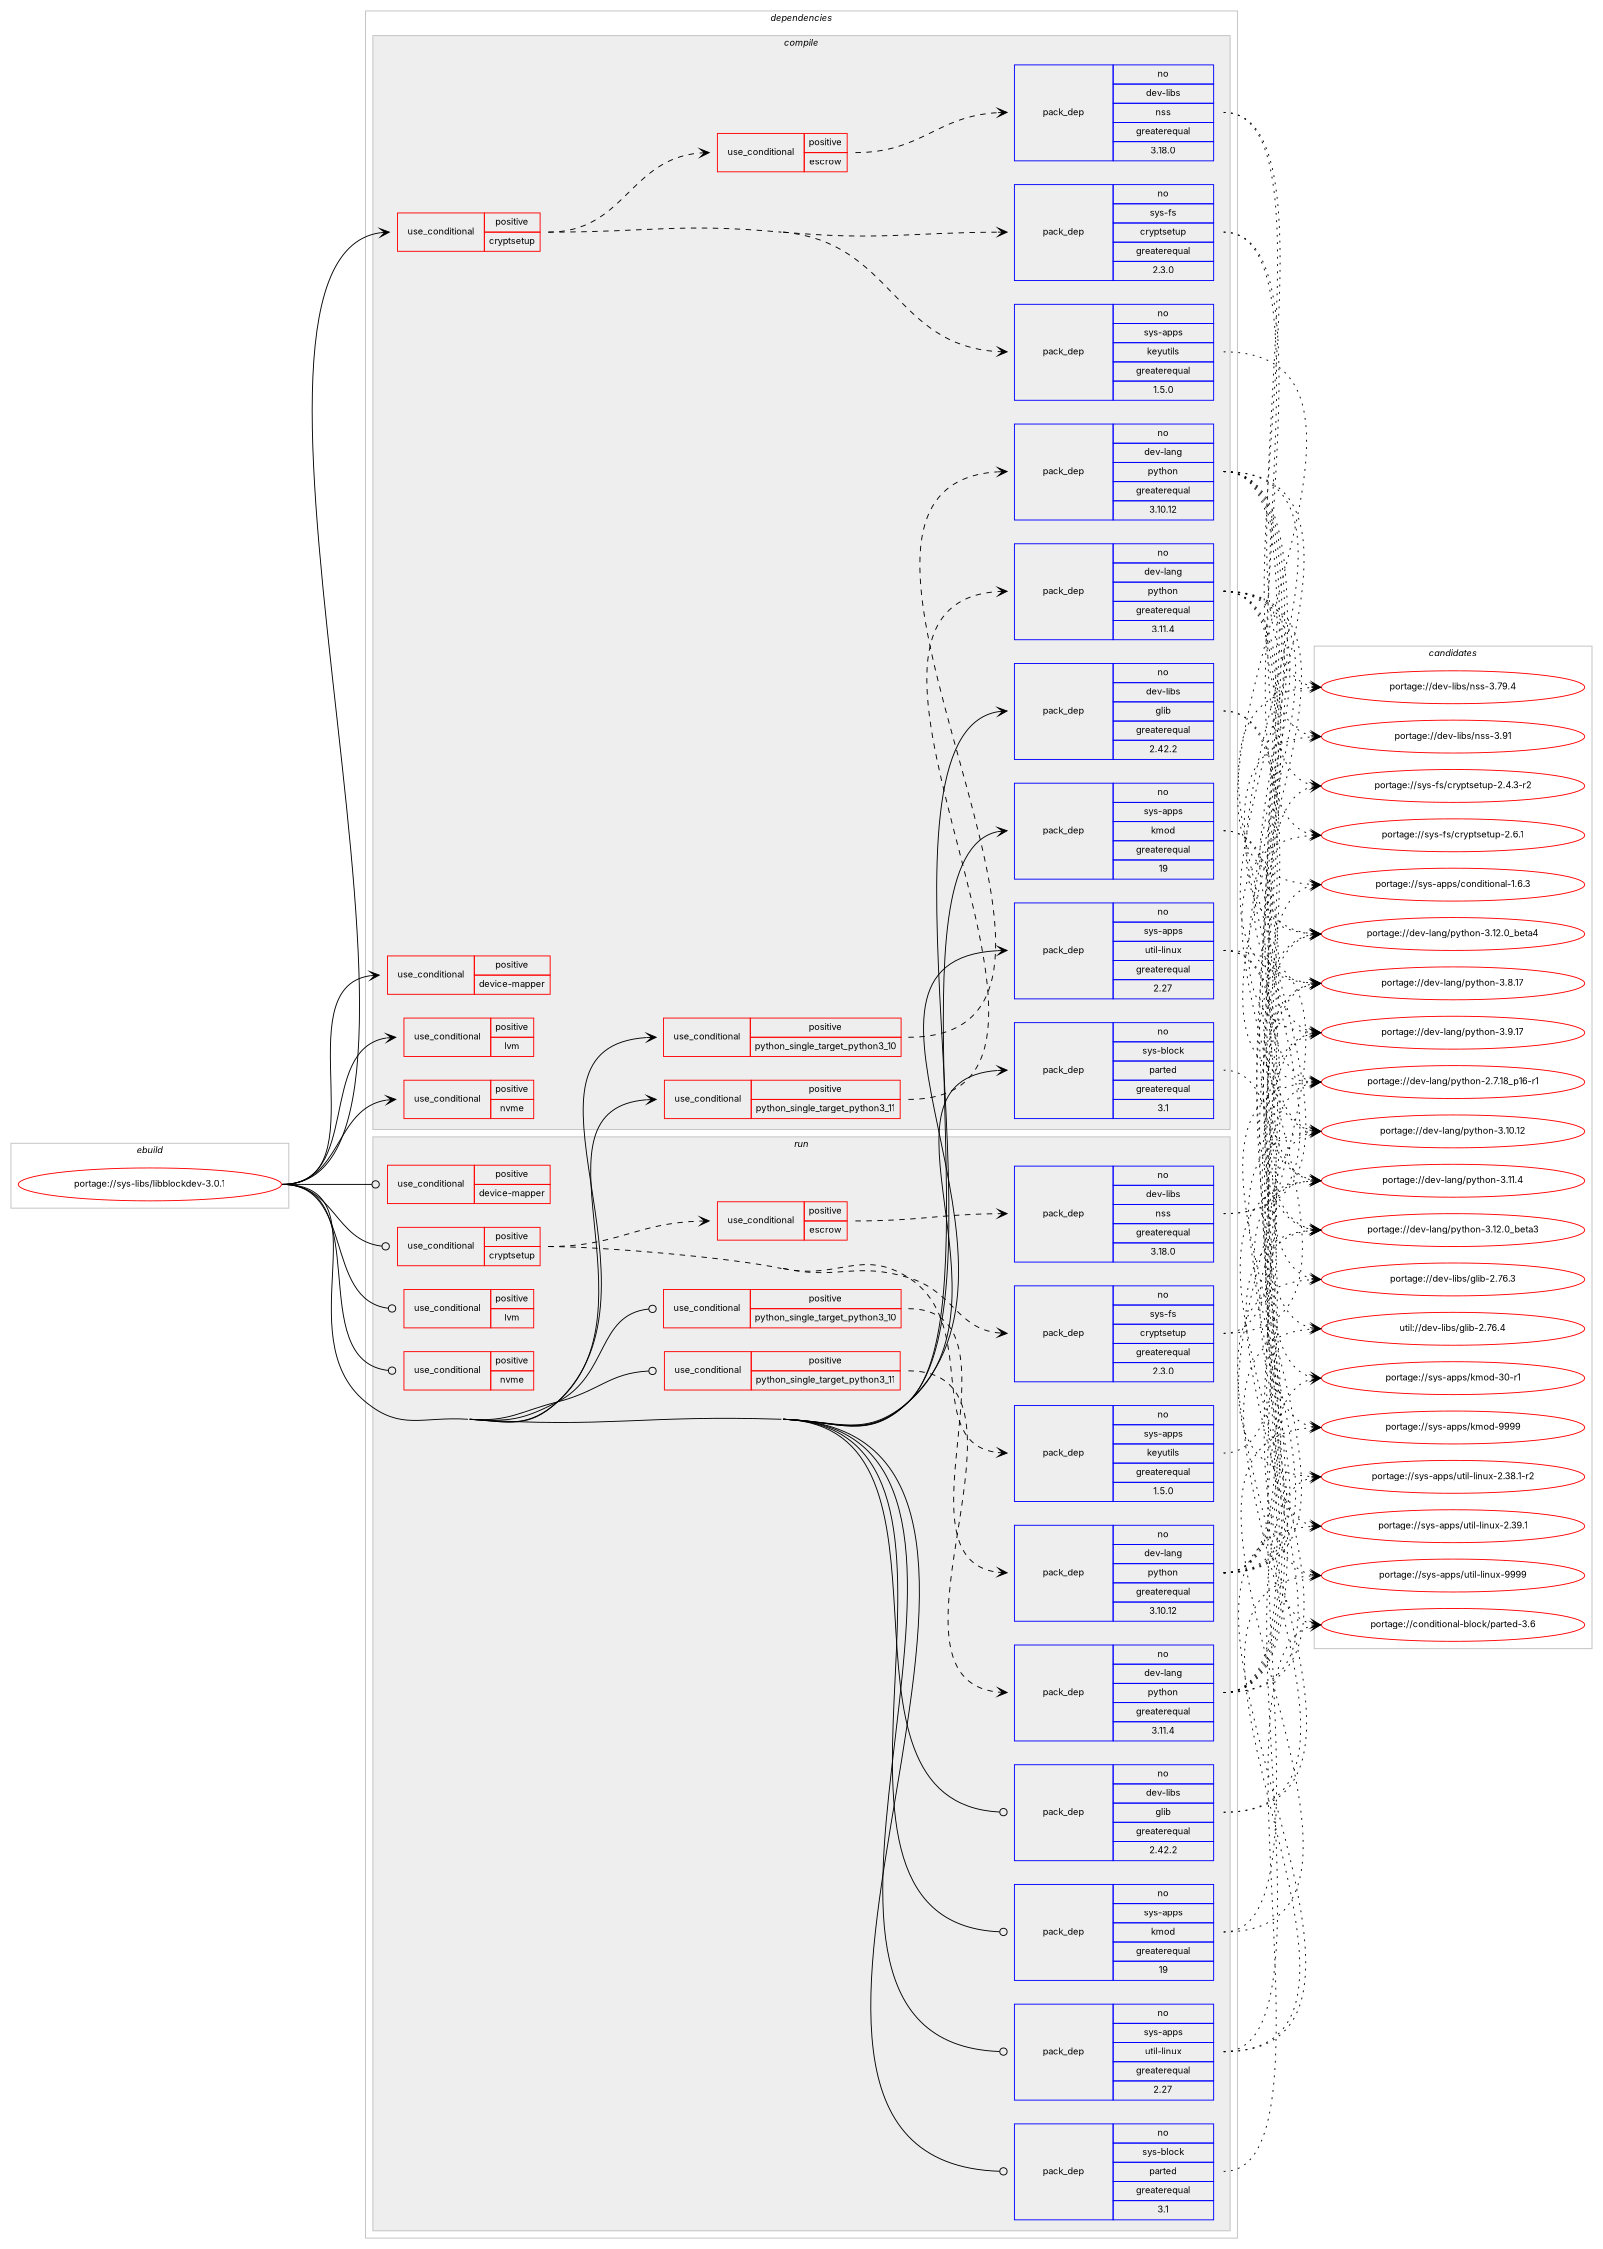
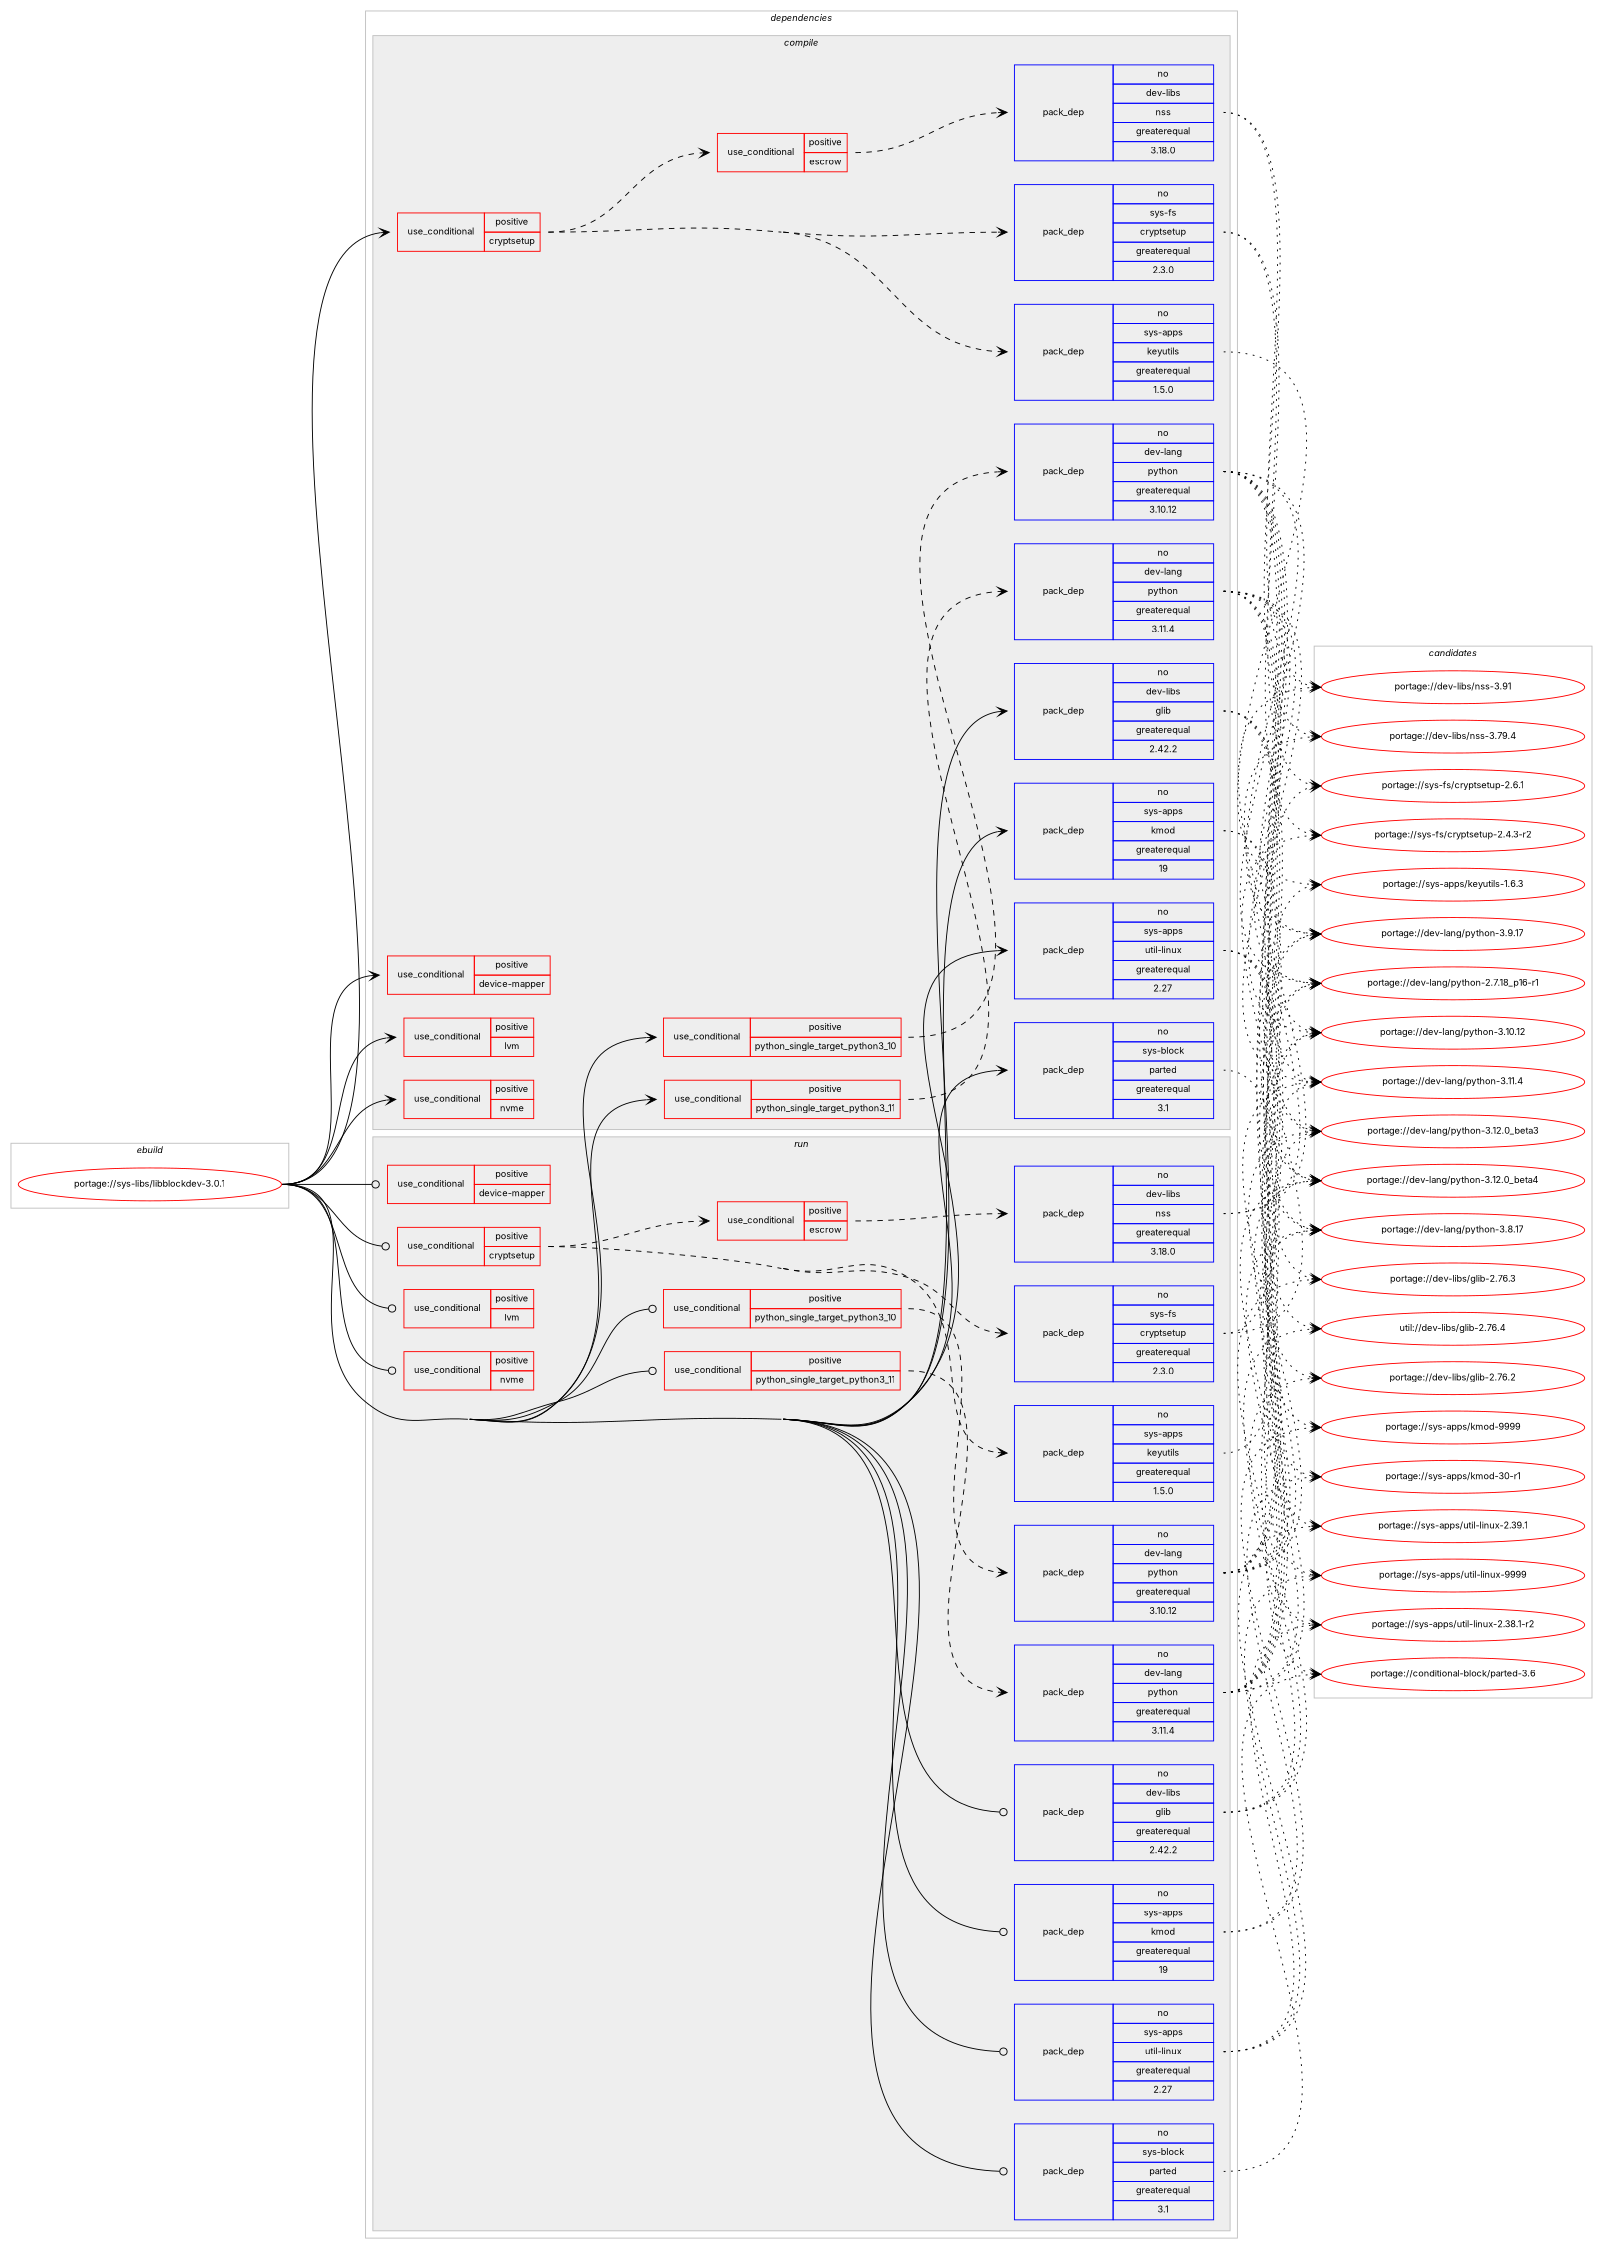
node "portage://sys-apps/conditional-1.6.3": label "portage://sys-apps/conditional-1.6.3" -> "portage://sys-apps/keyutils-1.6.3"
node "portage://dev-libs/glib-2.76.2": added
